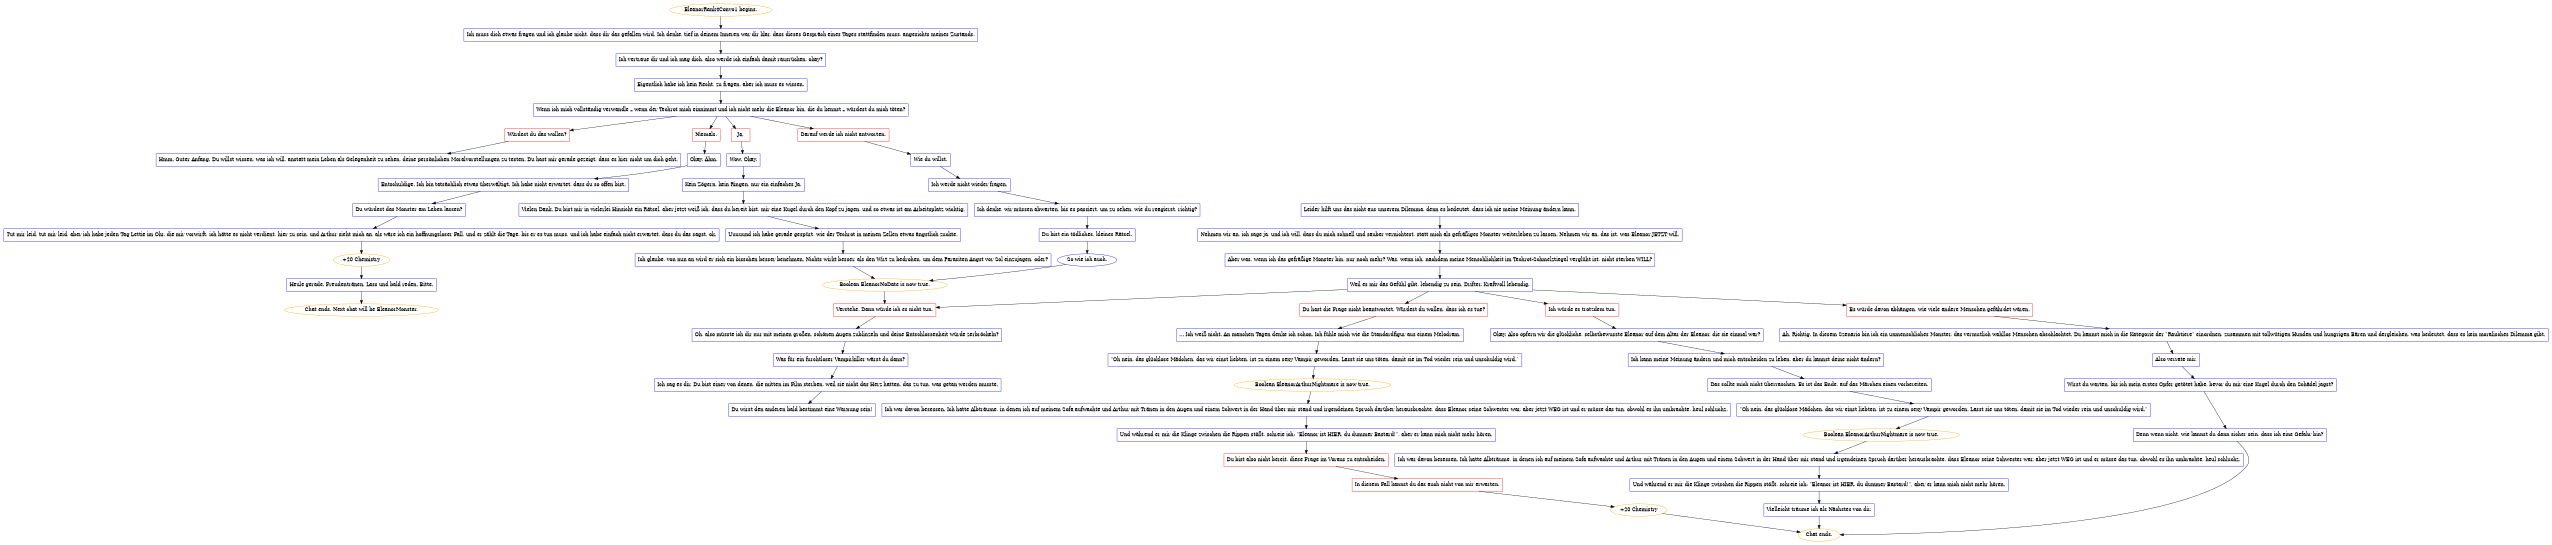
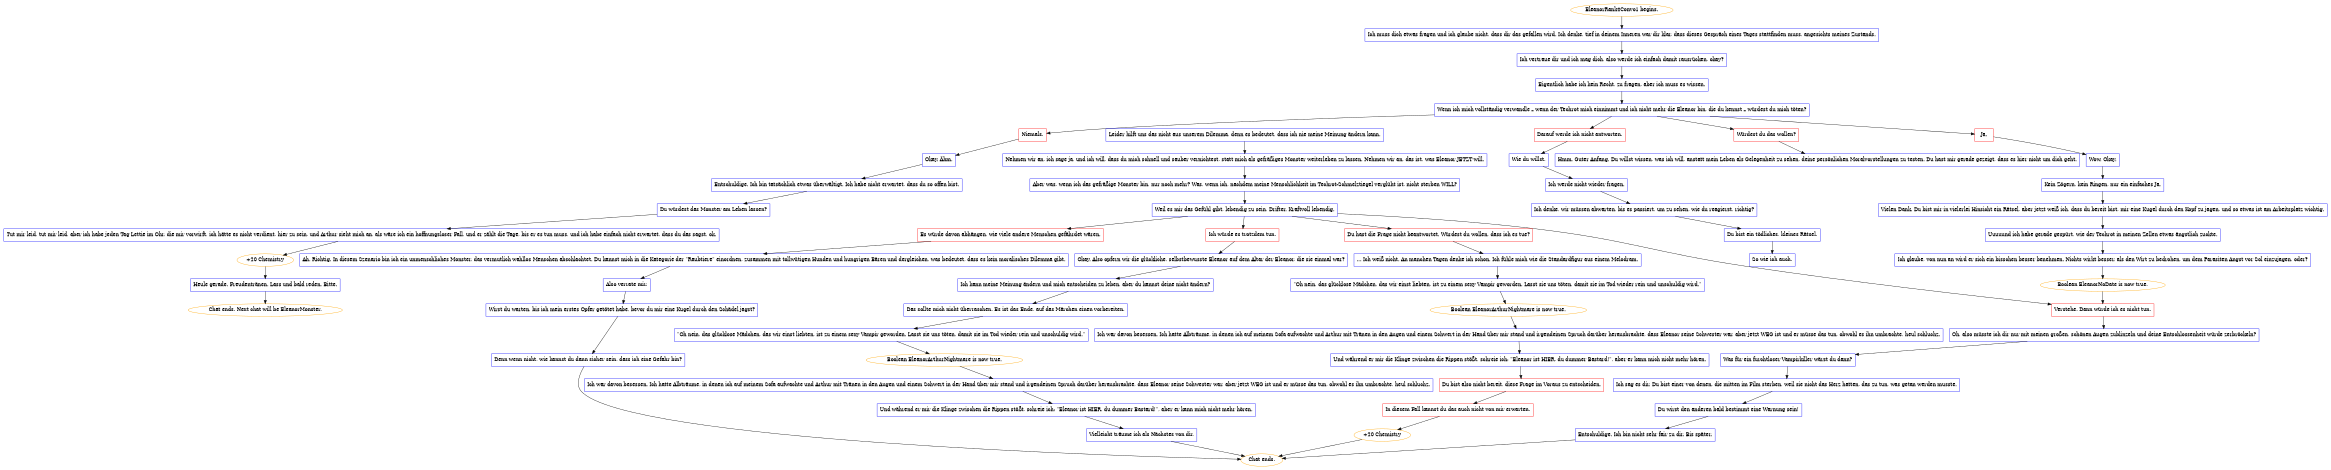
node "So wie ich auch.": shape ellipse -> box
edge "So wie ich auch." -> "Boolean EleanorNoDate is now true.": removed
node "Entschuldige. Ich bin nicht sehr fair zu dir. Bis später.": added
